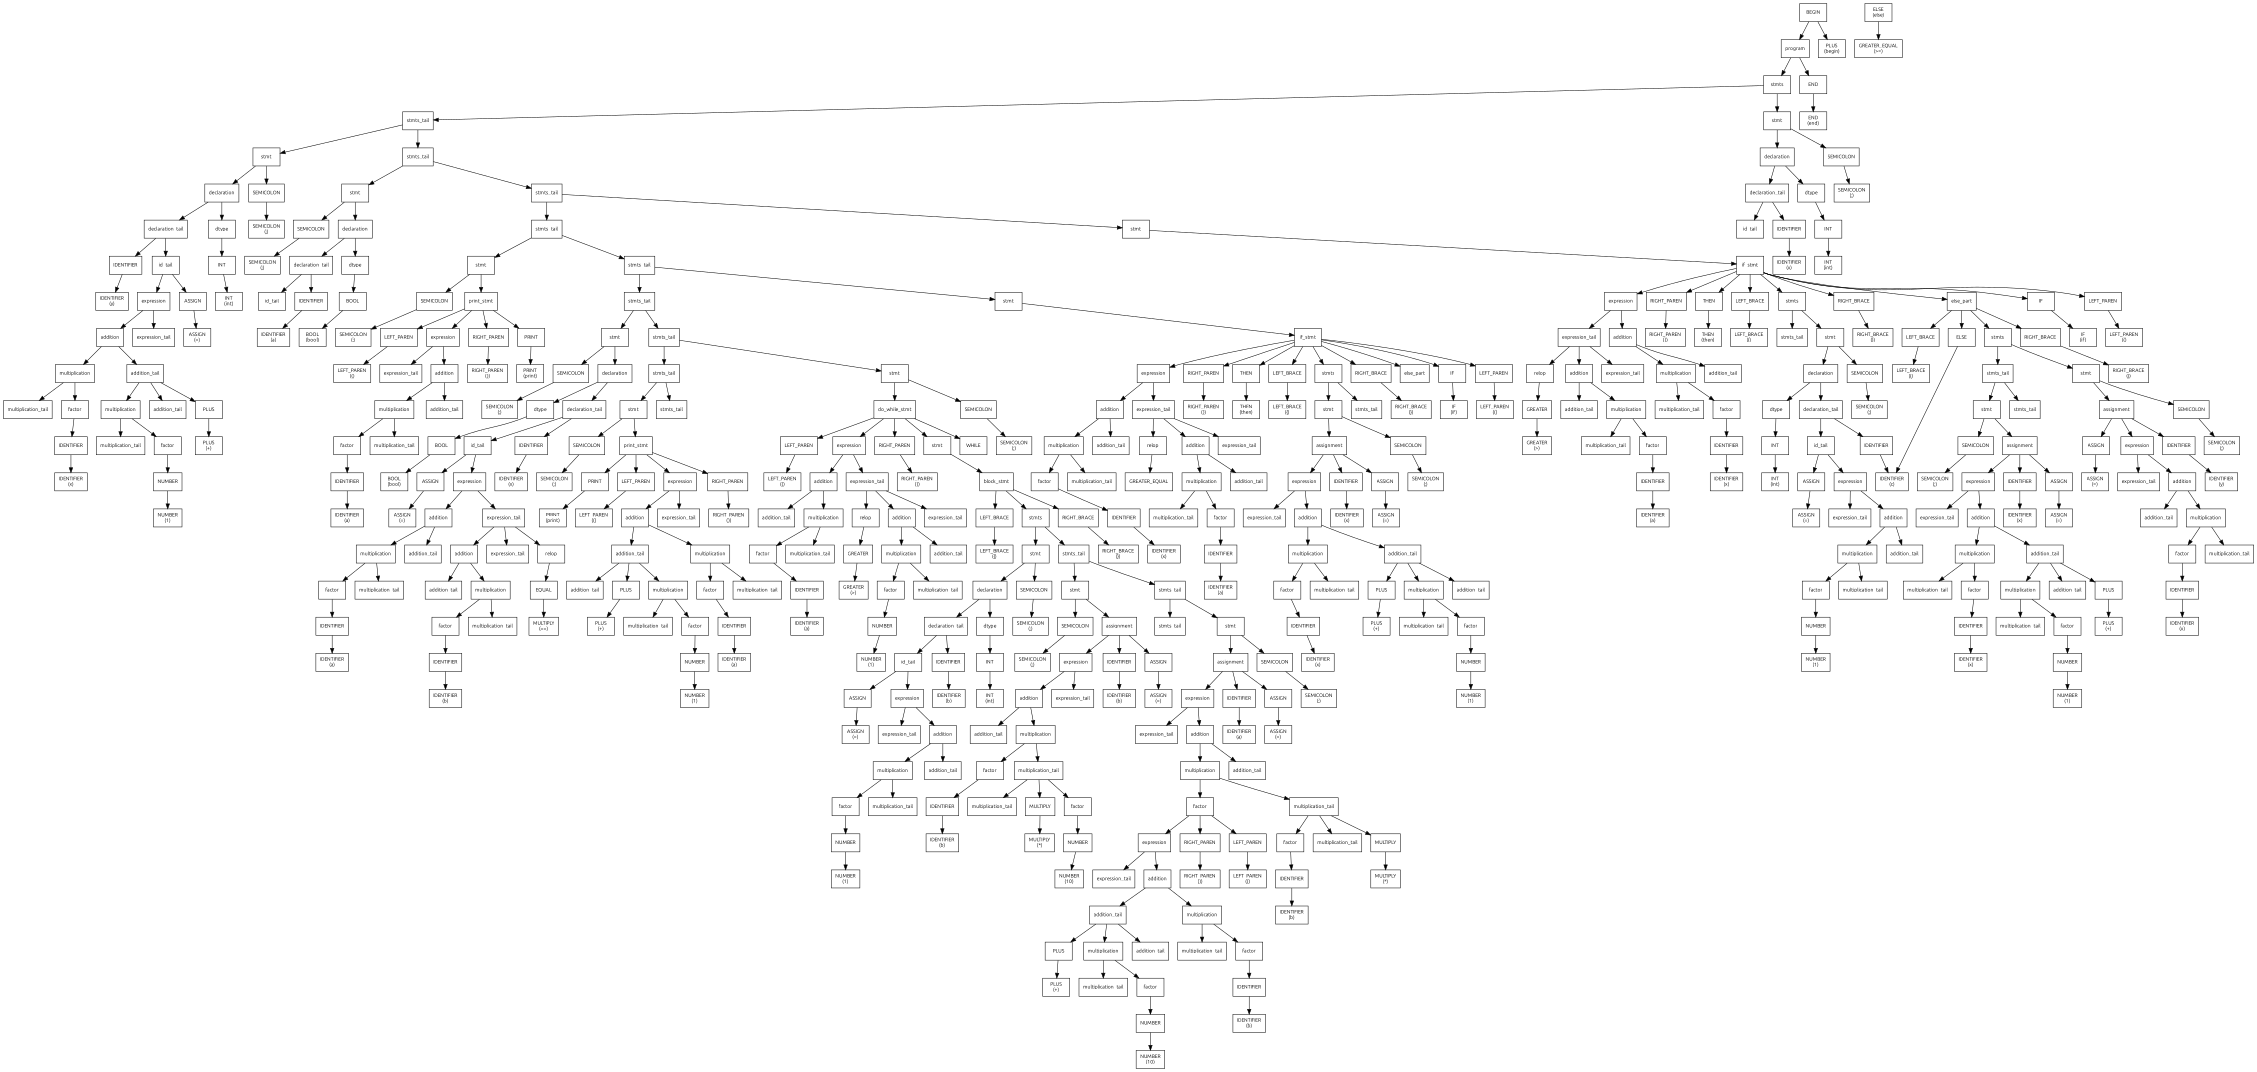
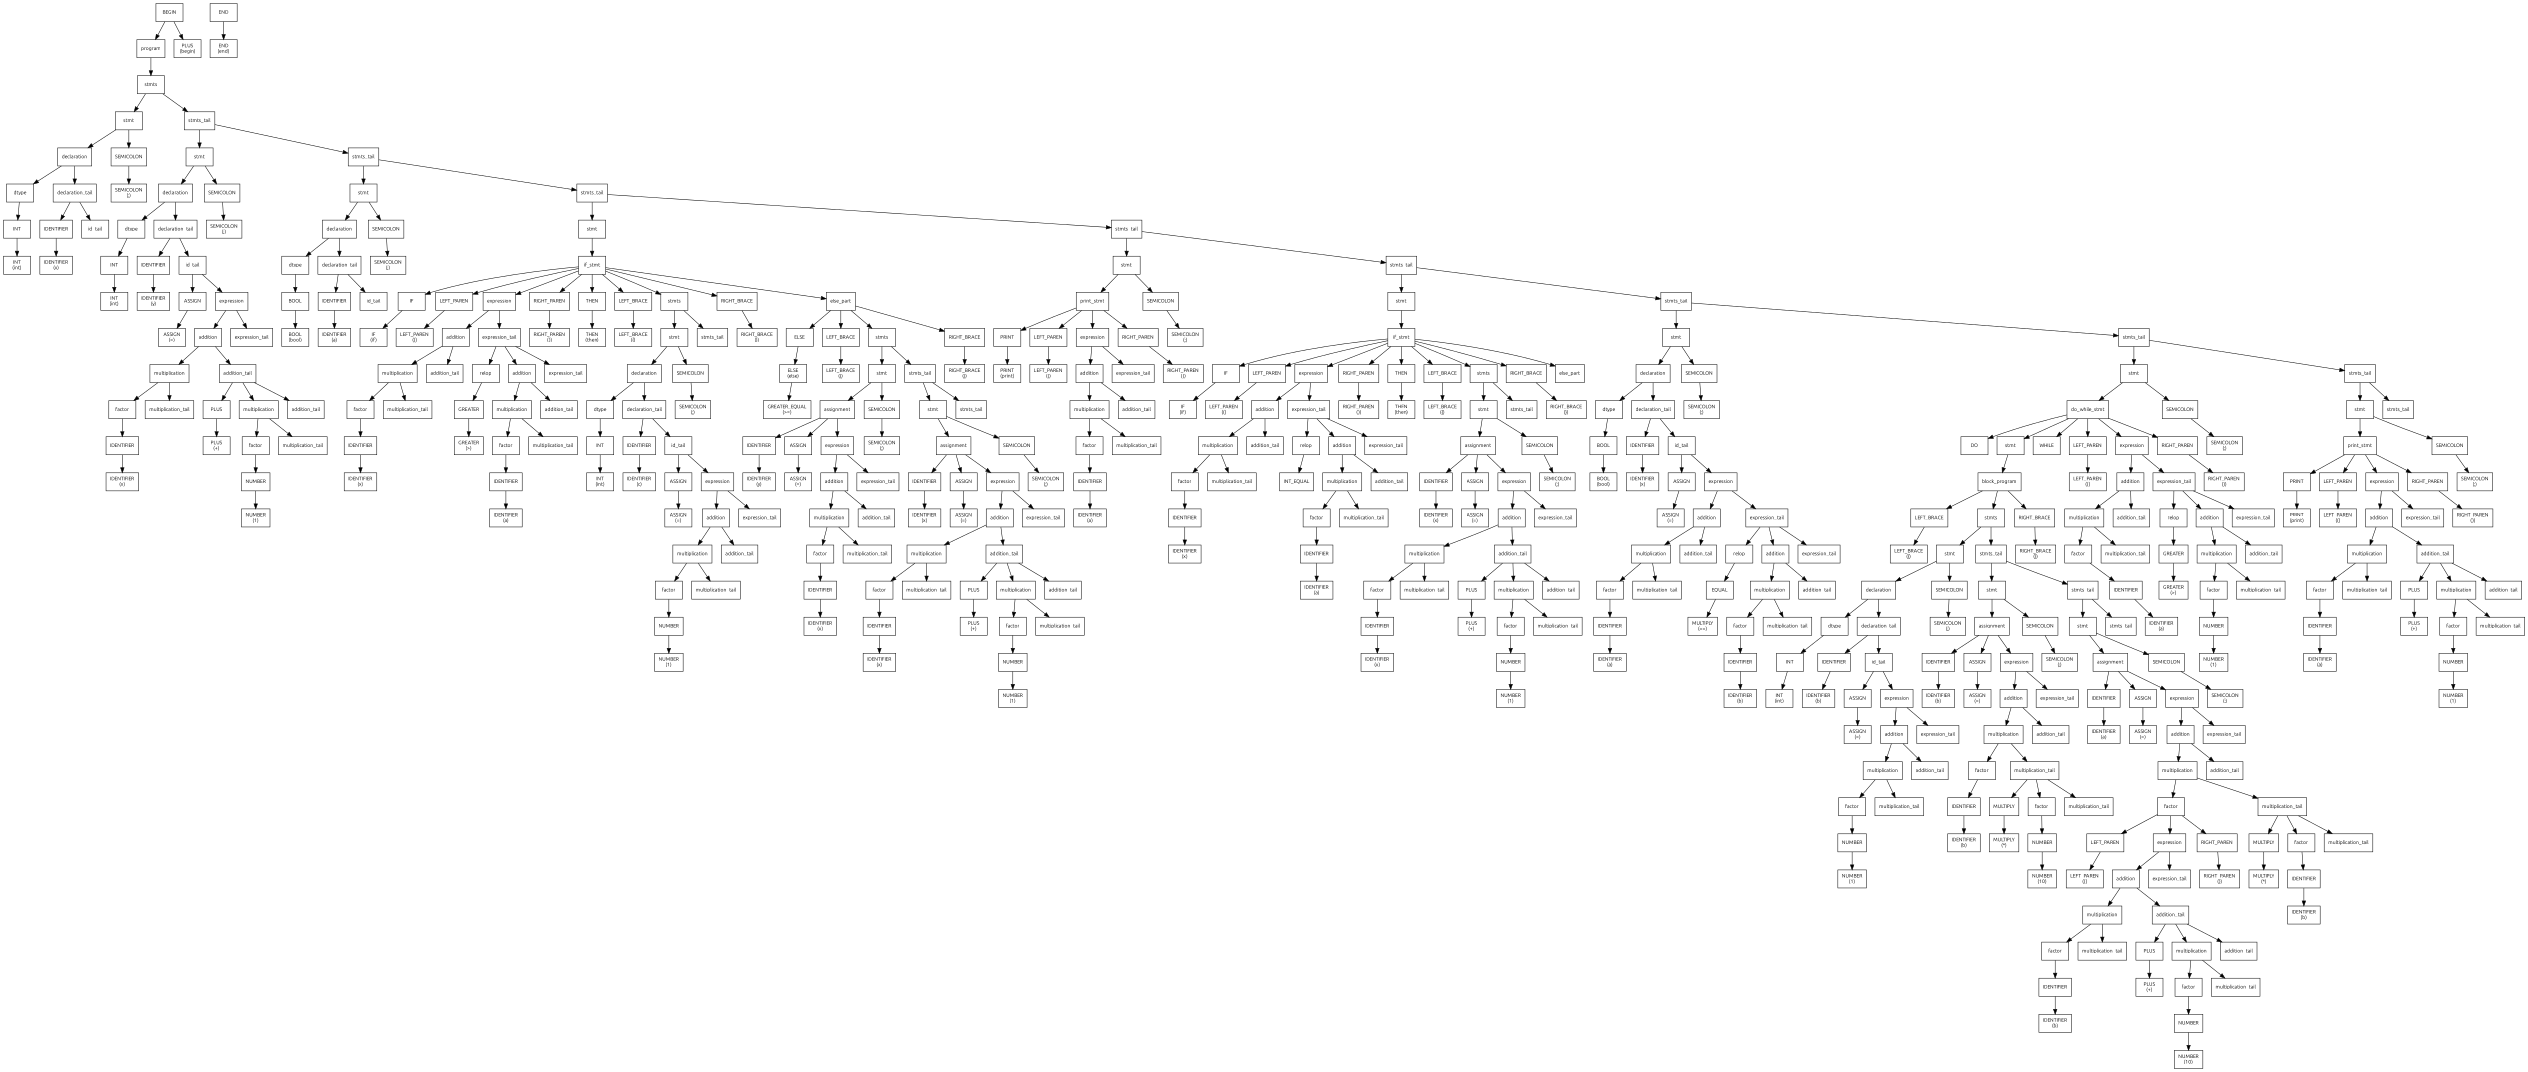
edge "program" -> "END": removed
edge "ELSE" -> "IDENTIFIER (c)": now "ELSE" -> "ELSE (else)"
node "DO": added
node "block_stmt": label "block_stmt" -> "block_program"
node "GREATER_EQUAL": label "GREATER_EQUAL" -> "INT_EQUAL"
